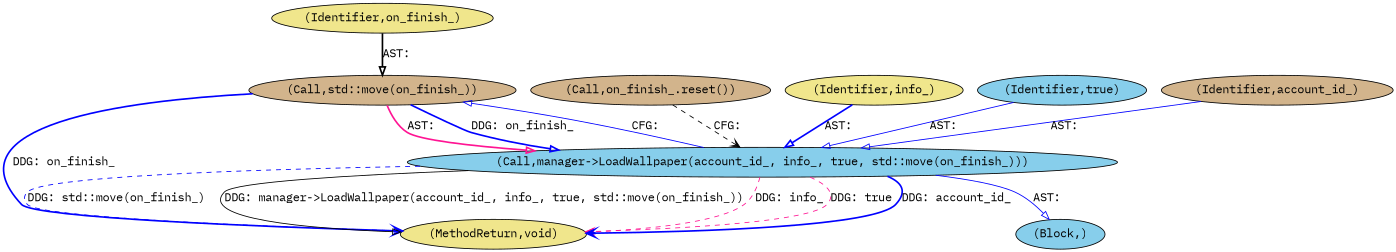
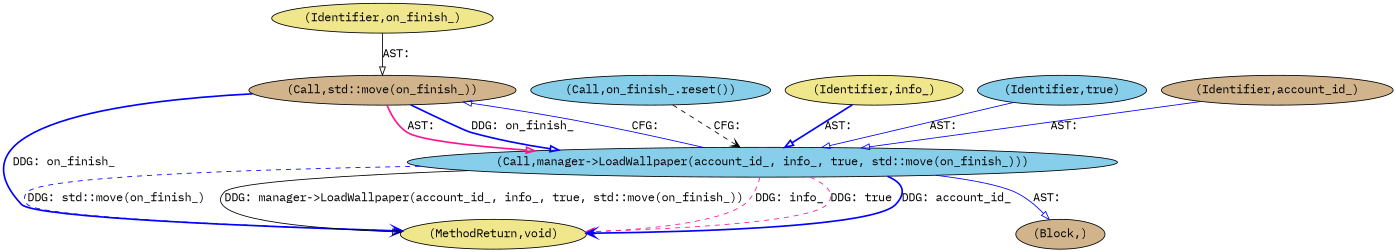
edge "(Identifier,on_finish_)" -> "(Call,std::move(on_finish_))": style bold -> solid
node "(Call,on_finish_.reset())": fillcolor tan -> skyblue
node "(Block,)": fillcolor skyblue -> tan
